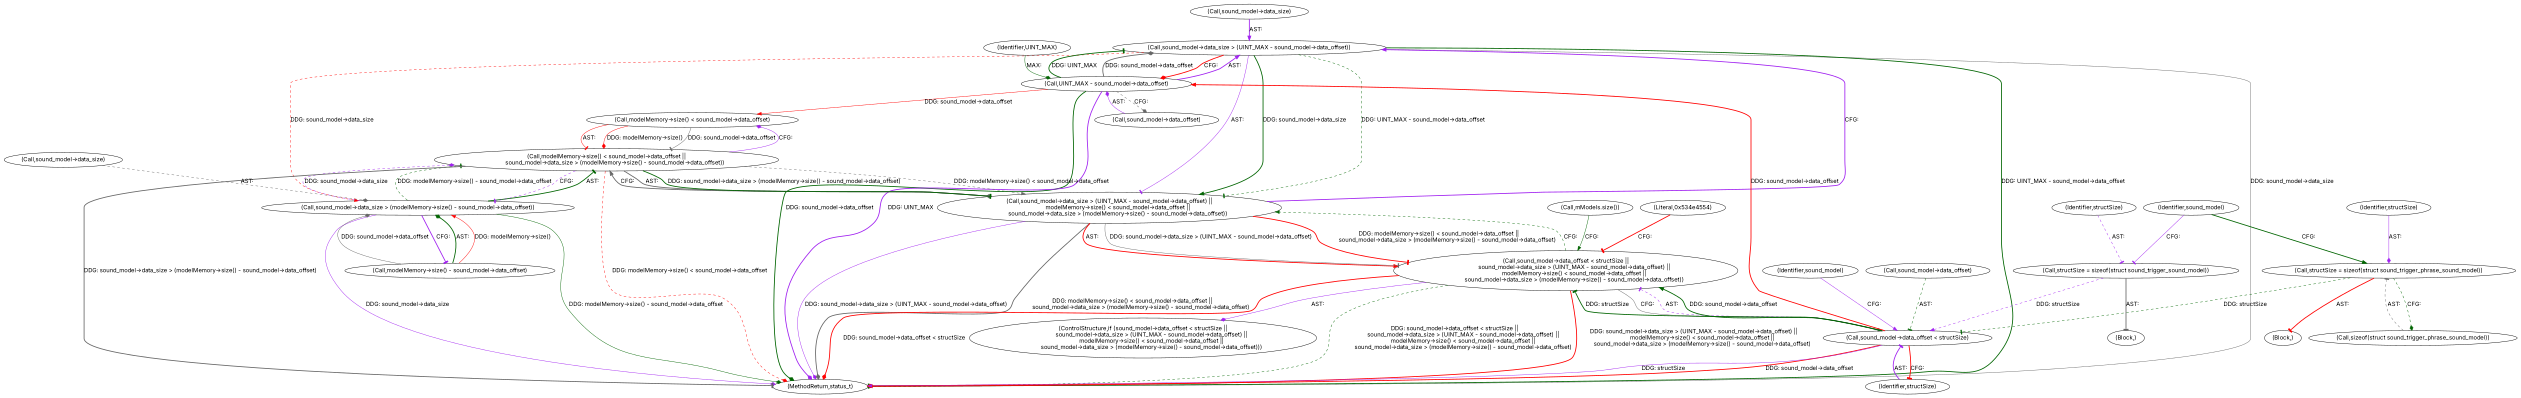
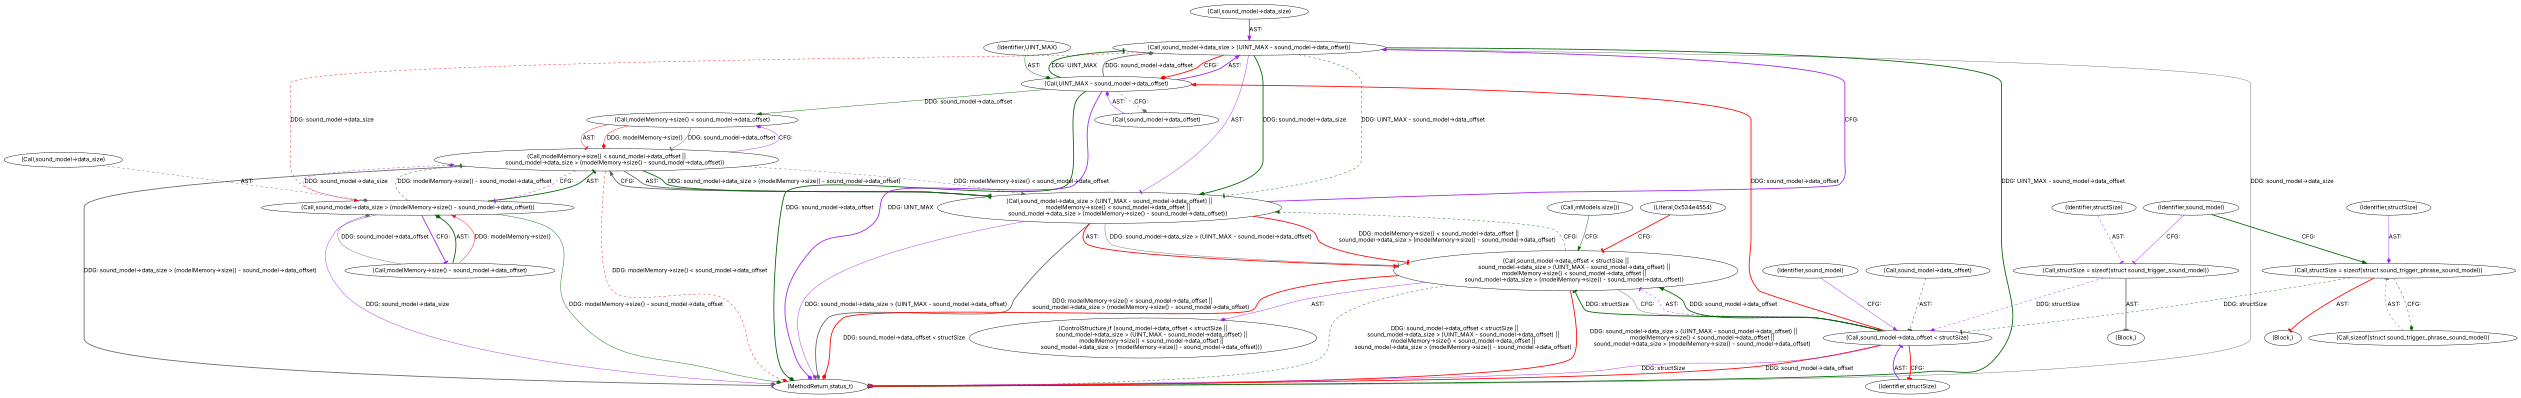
edge "(Identifier,UINT_MAX)" -> "(Call,UINT_MAX - sound_model->data_offset)": label "MAX: " -> "AST: "
edge "(Call,UINT_MAX - sound_model->data_offset)" -> "(Call,modelMemory->size() < sound_model->data_offset)": color red -> darkgreen
